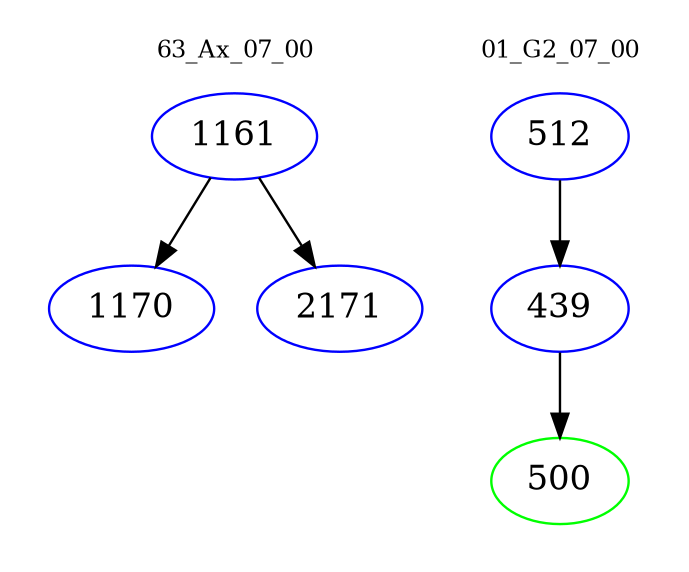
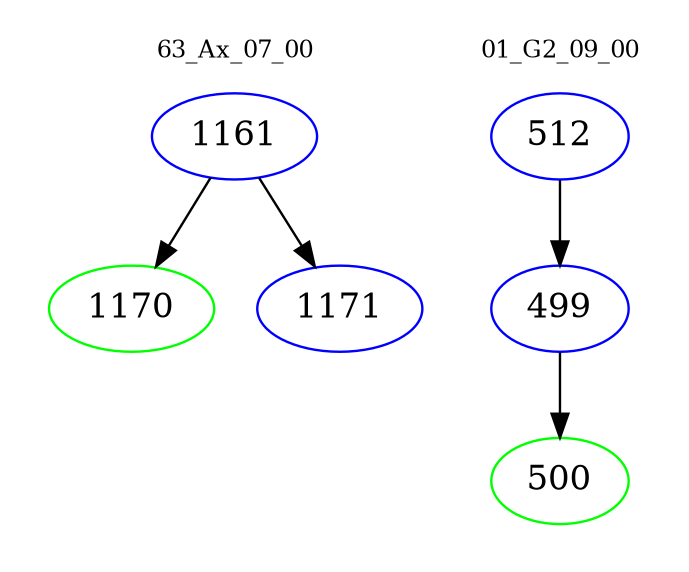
cluster "01_G2_07_00": label "01_G2_07_00" -> "01_G2_09_00"
node "1170": color blue -> green
node "2171": label "2171" -> "1171"
node "439": label "439" -> "499"
